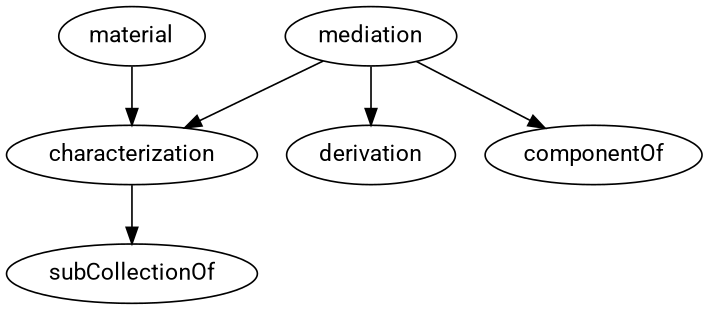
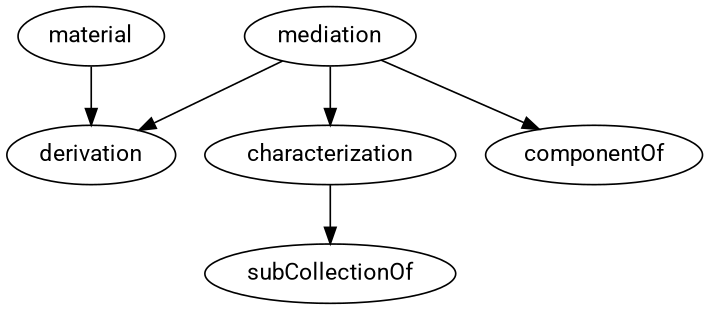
edge "material" -> "characterization": now "material" -> "derivation"
